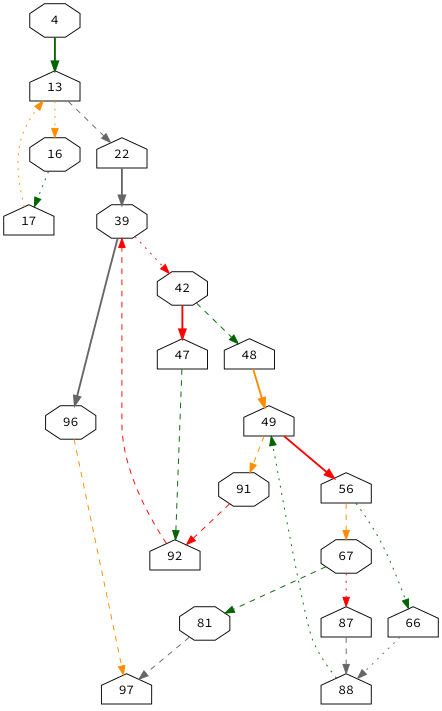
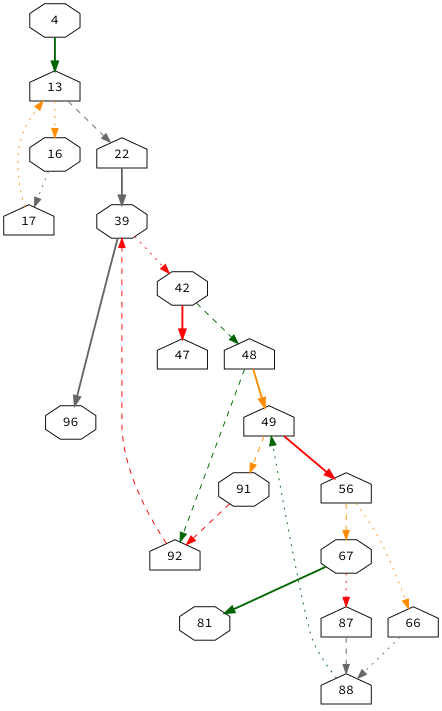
edge "16" -> "17": color darkgreen -> gray40
edge "47" -> "92": now "48" -> "92"
edge "56" -> "66": color darkgreen -> darkorange
edge "67" -> "81": style dashed -> bold
node "97": removed
